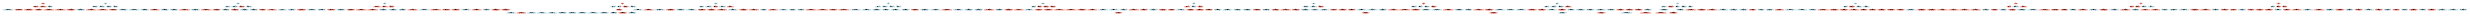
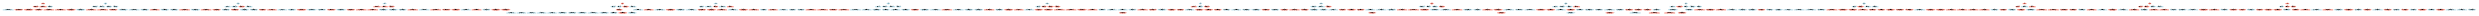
node "(2, 4)__left__(1, 4)": added
node "(3, 1)__up__(3, 1)": fillcolor salmon -> lightblue
node "(4, 2)__down__(3, 2)": fillcolor lightblue -> salmon
node "(2, 3)__up__(1, 3)": fillcolor salmon -> lightblue
